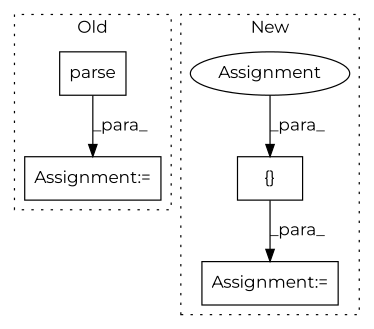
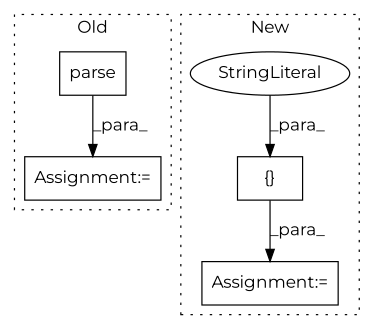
node "Assignment": label "Assignment" -> "StringLiteral"
